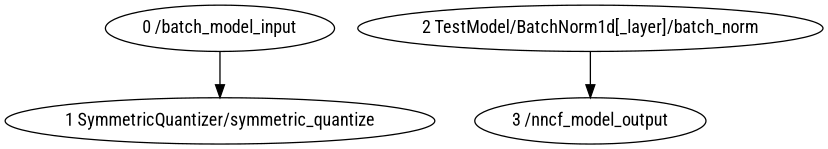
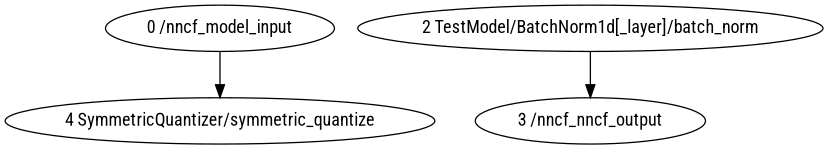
node "0 /batch_model_input": label "0 /batch_model_input" -> "0 /nncf_model_input"
node "1 SymmetricQuantizer/symmetric_quantize": label "1 SymmetricQuantizer/symmetric_quantize" -> "4 SymmetricQuantizer/symmetric_quantize"
node "3 /nncf_model_output": label "3 /nncf_model_output" -> "3 /nncf_nncf_output"
